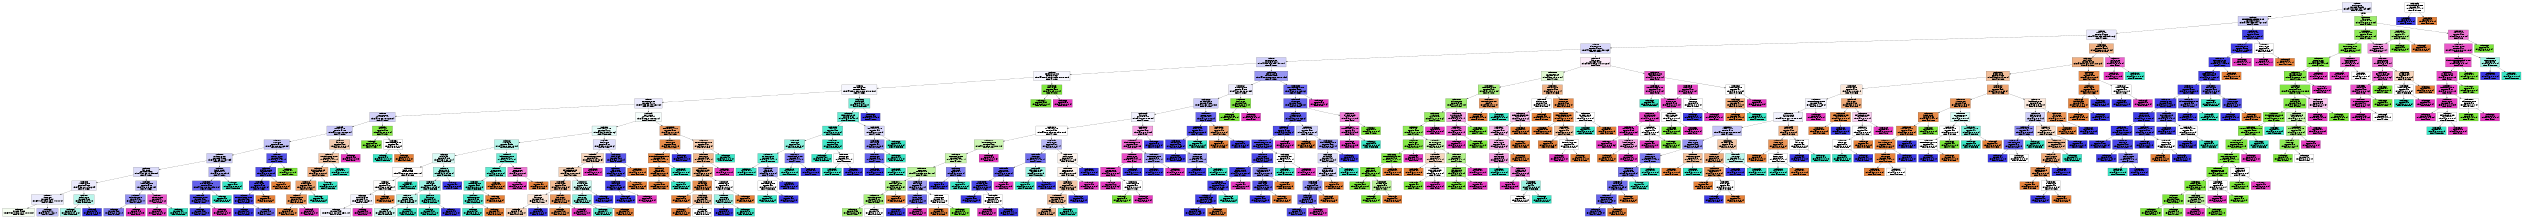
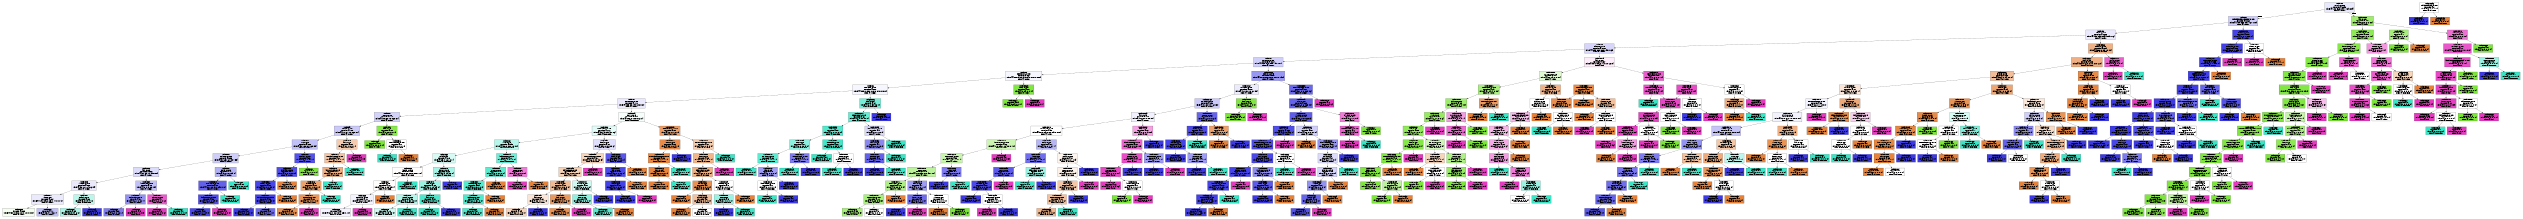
edge "node #330" -> "node #331": reversed
node "node #323": text "thai = 3" -> "samples = 3"
